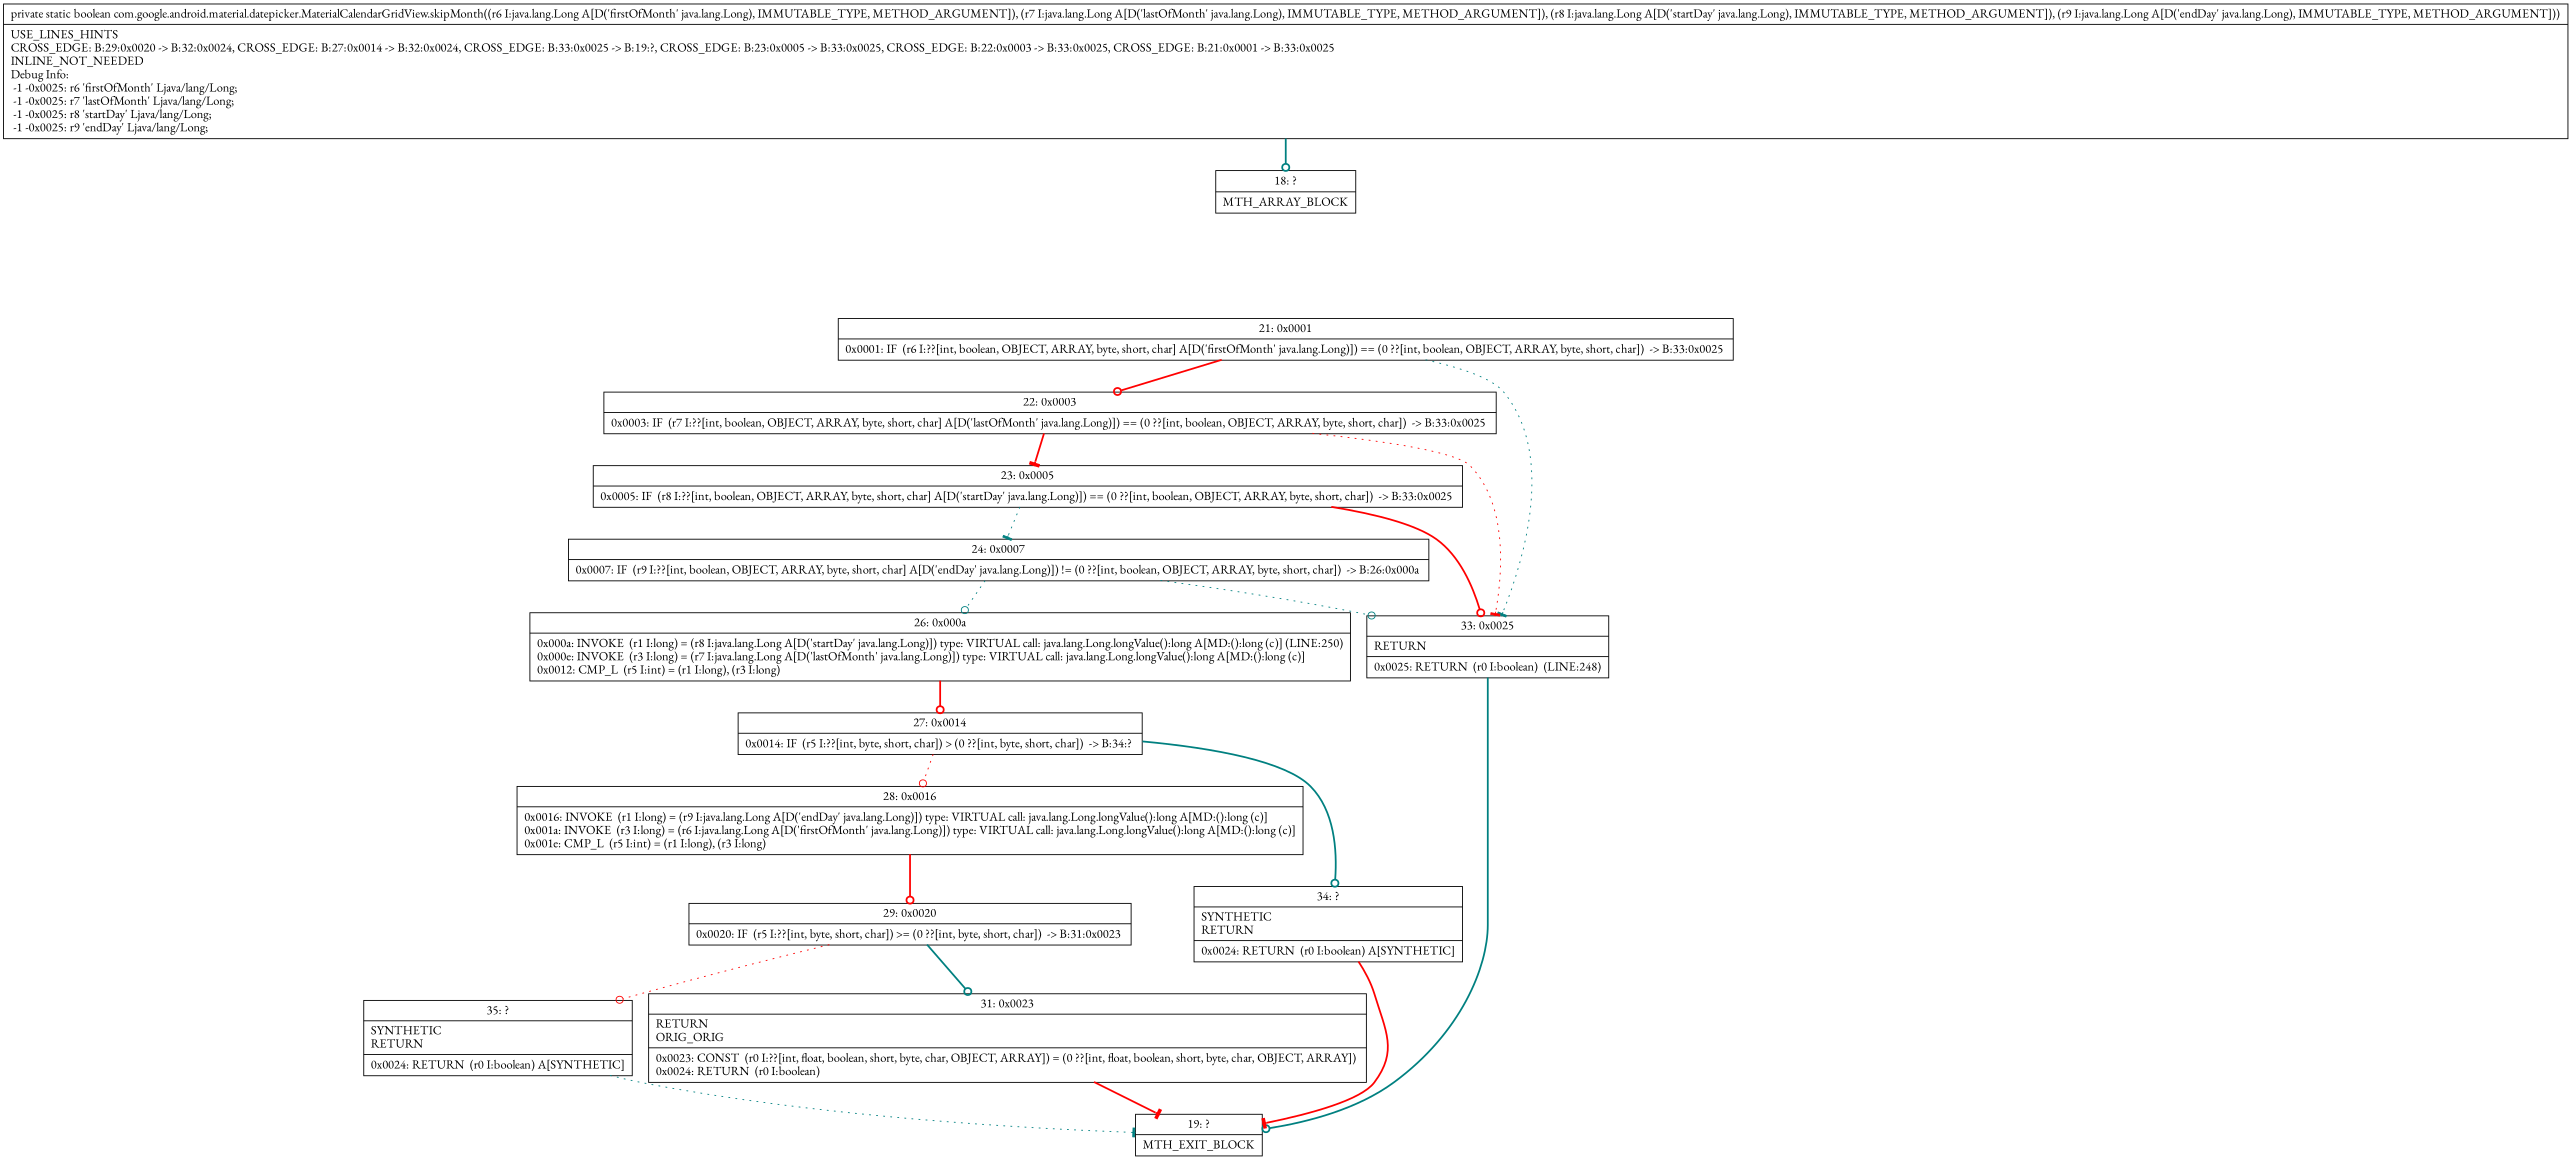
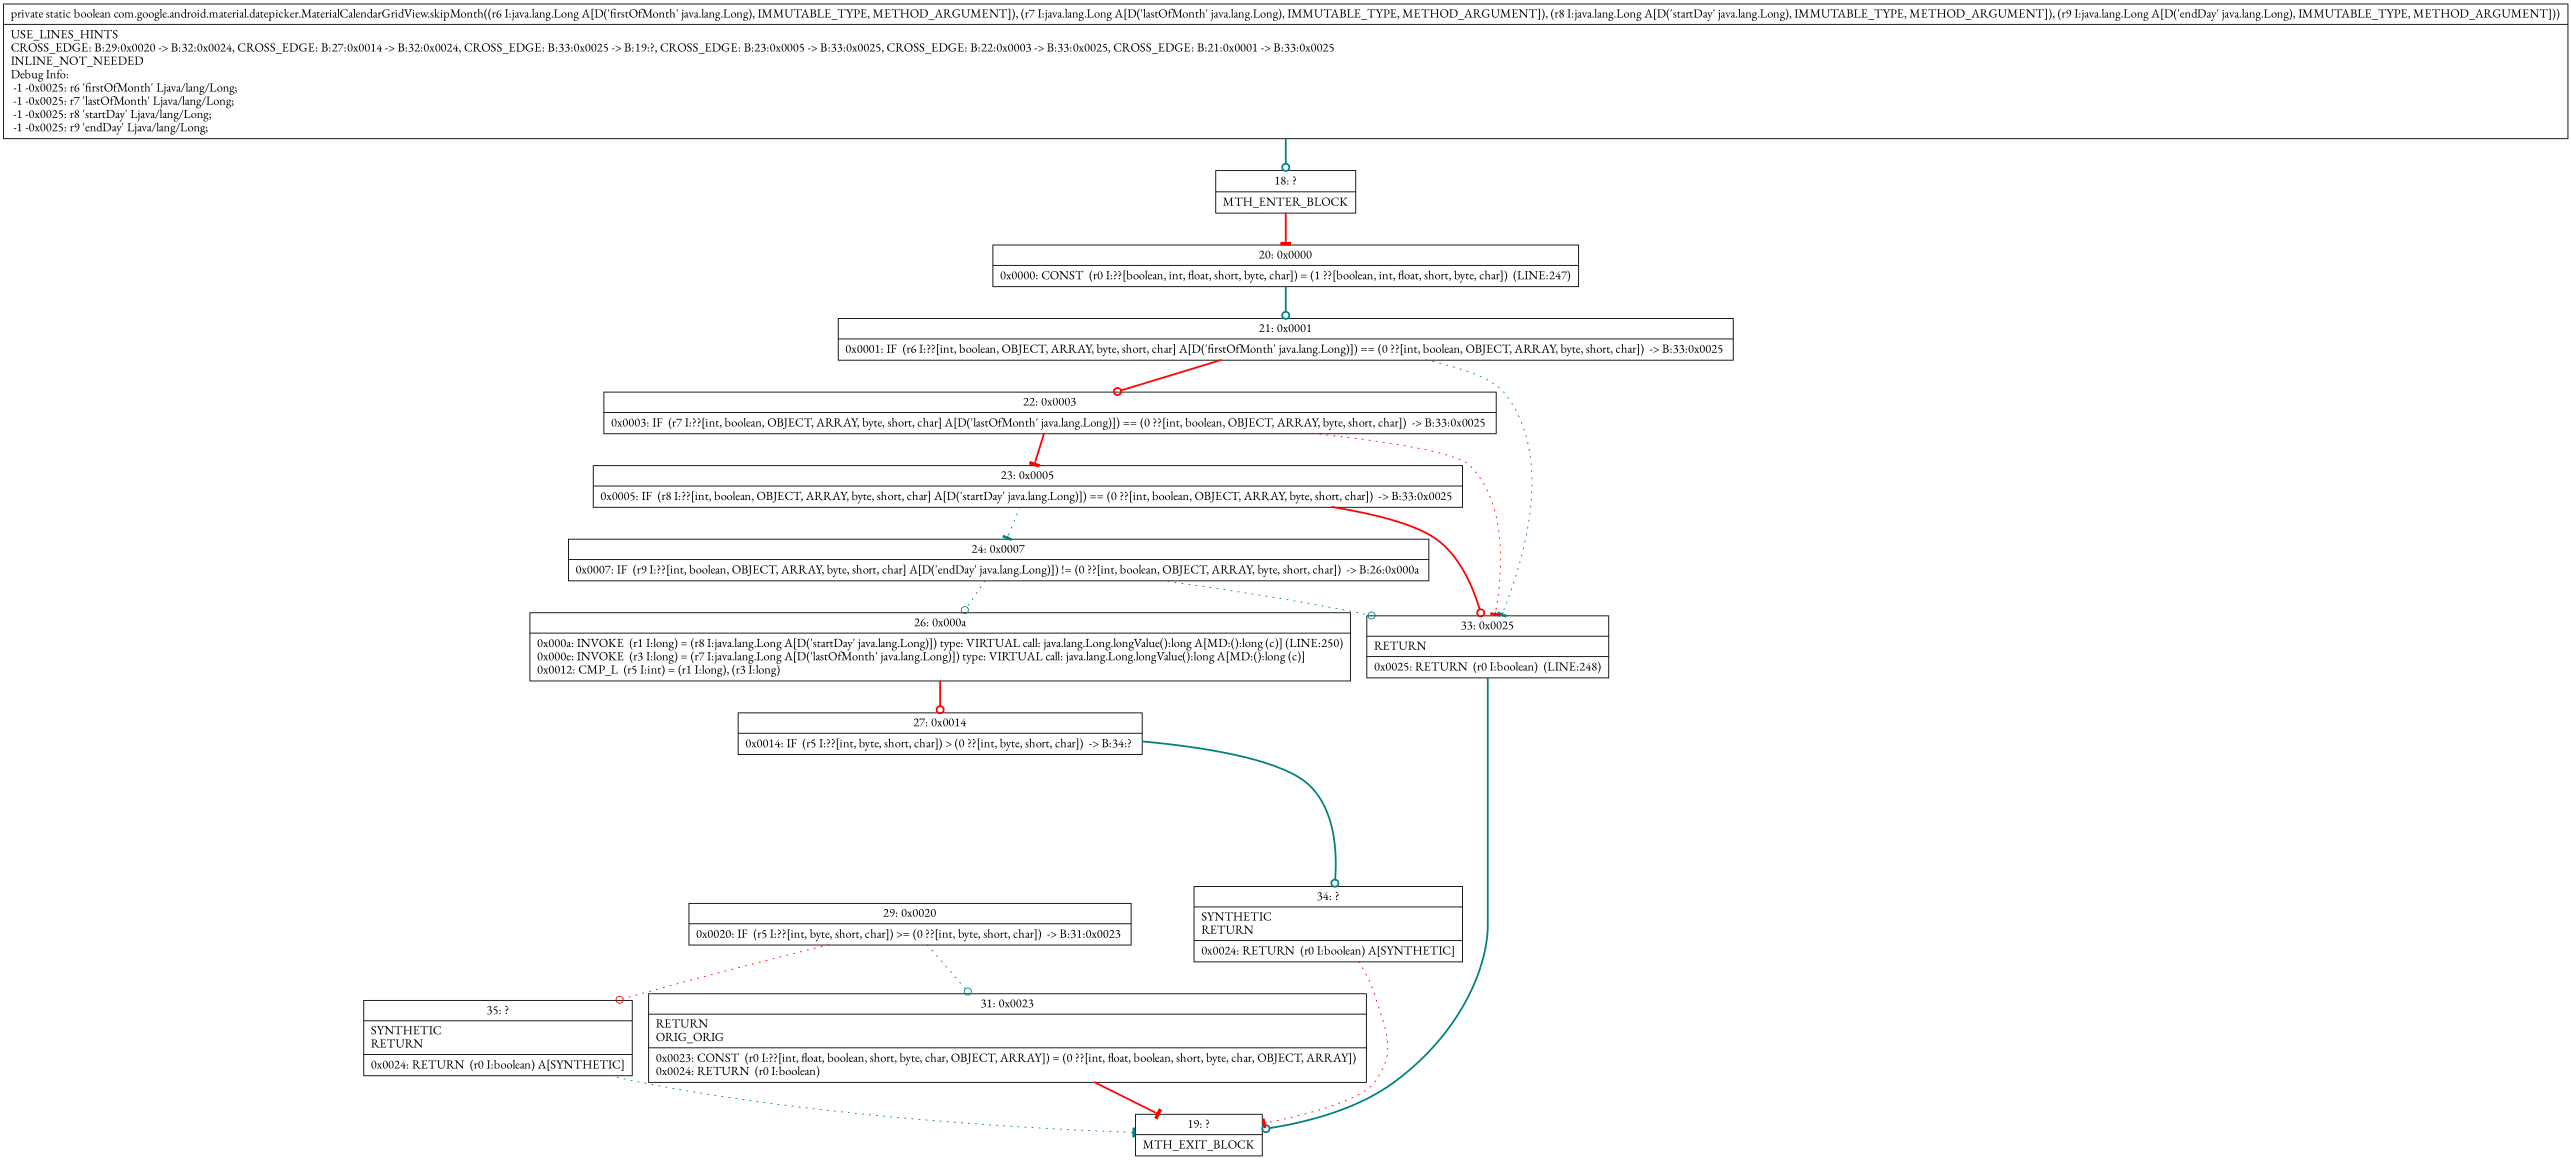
node "18: ?": text "MTH_ARRAY_BLOCK" -> "MTH_ENTER_BLOCK"
node "20: 0x0000": added
node "28: 0x0016": removed
edge "29: 0x0020" -> "31: 0x0023": style bold -> dotted
edge "34: ?" -> "19: ?": style bold -> dotted
